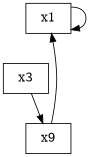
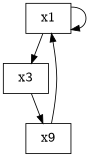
edge "x1" -> "x3": added
